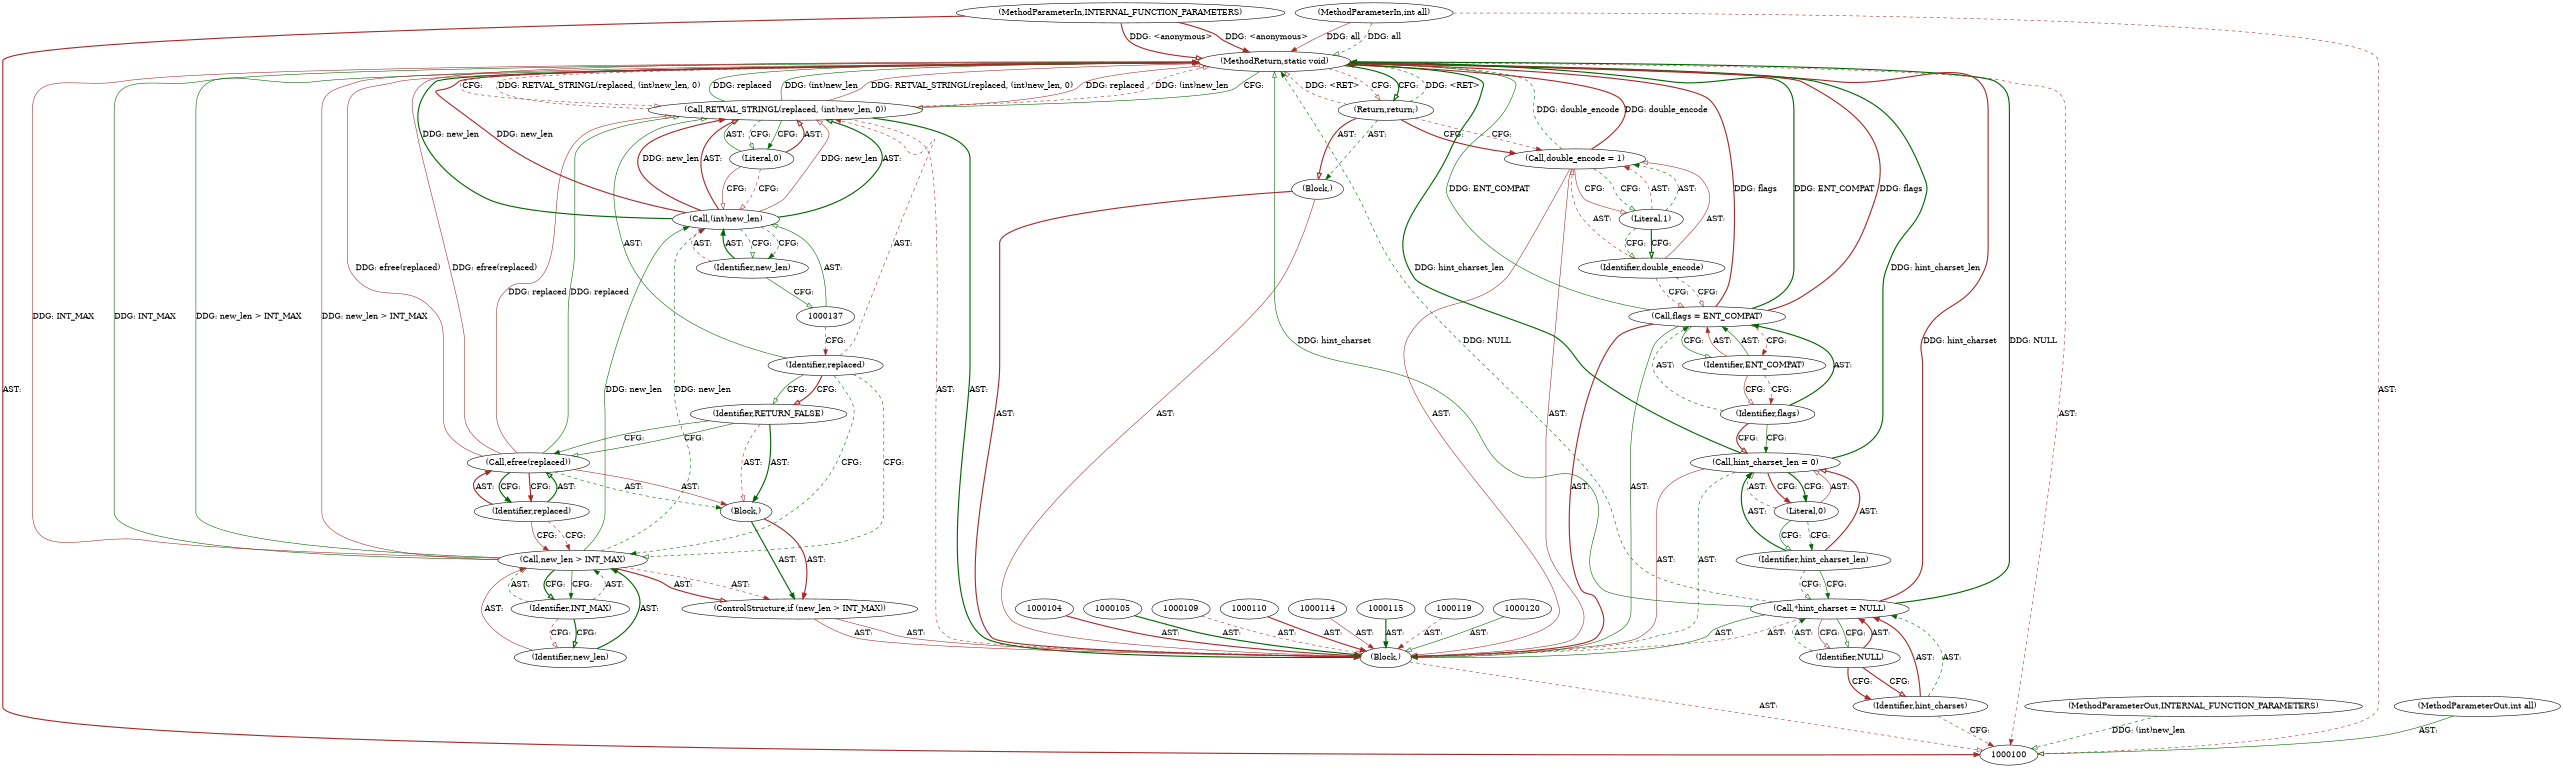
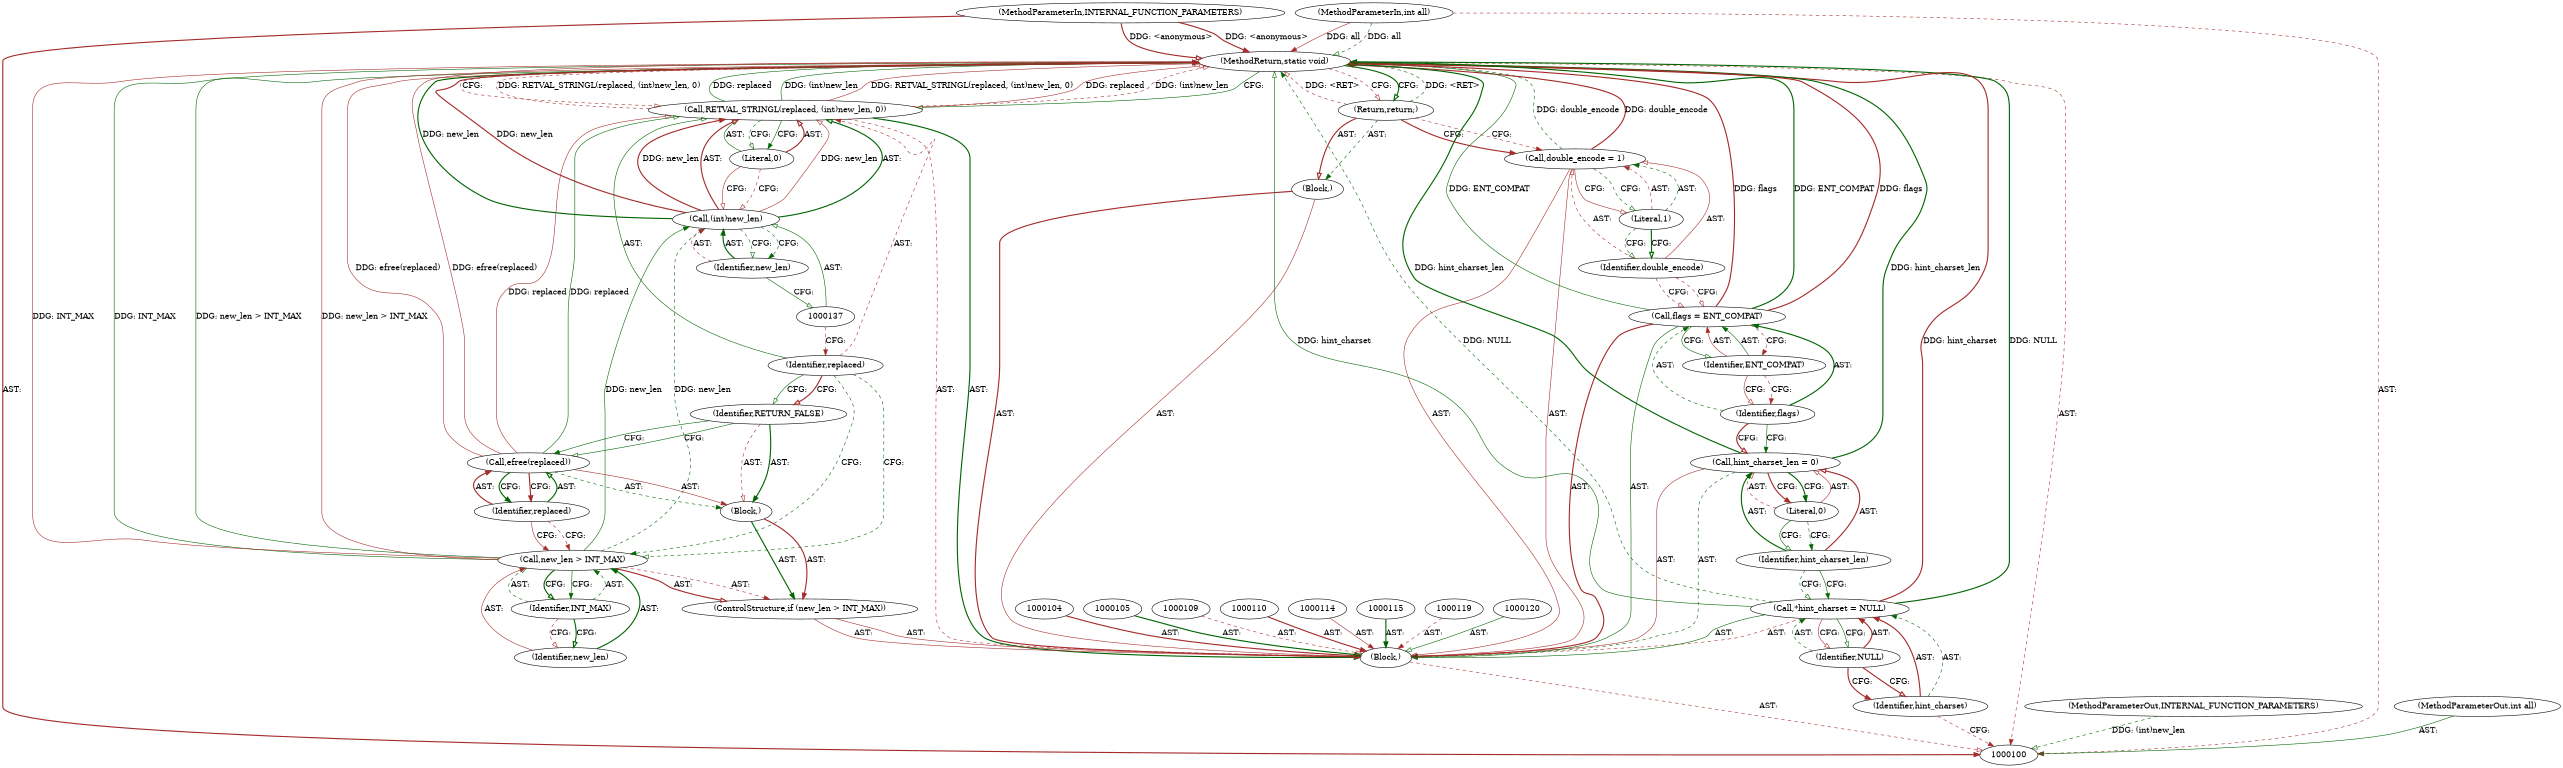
edge "(MethodParameterIn,int all)" -> "1000100": arrowhead onormal -> normal
